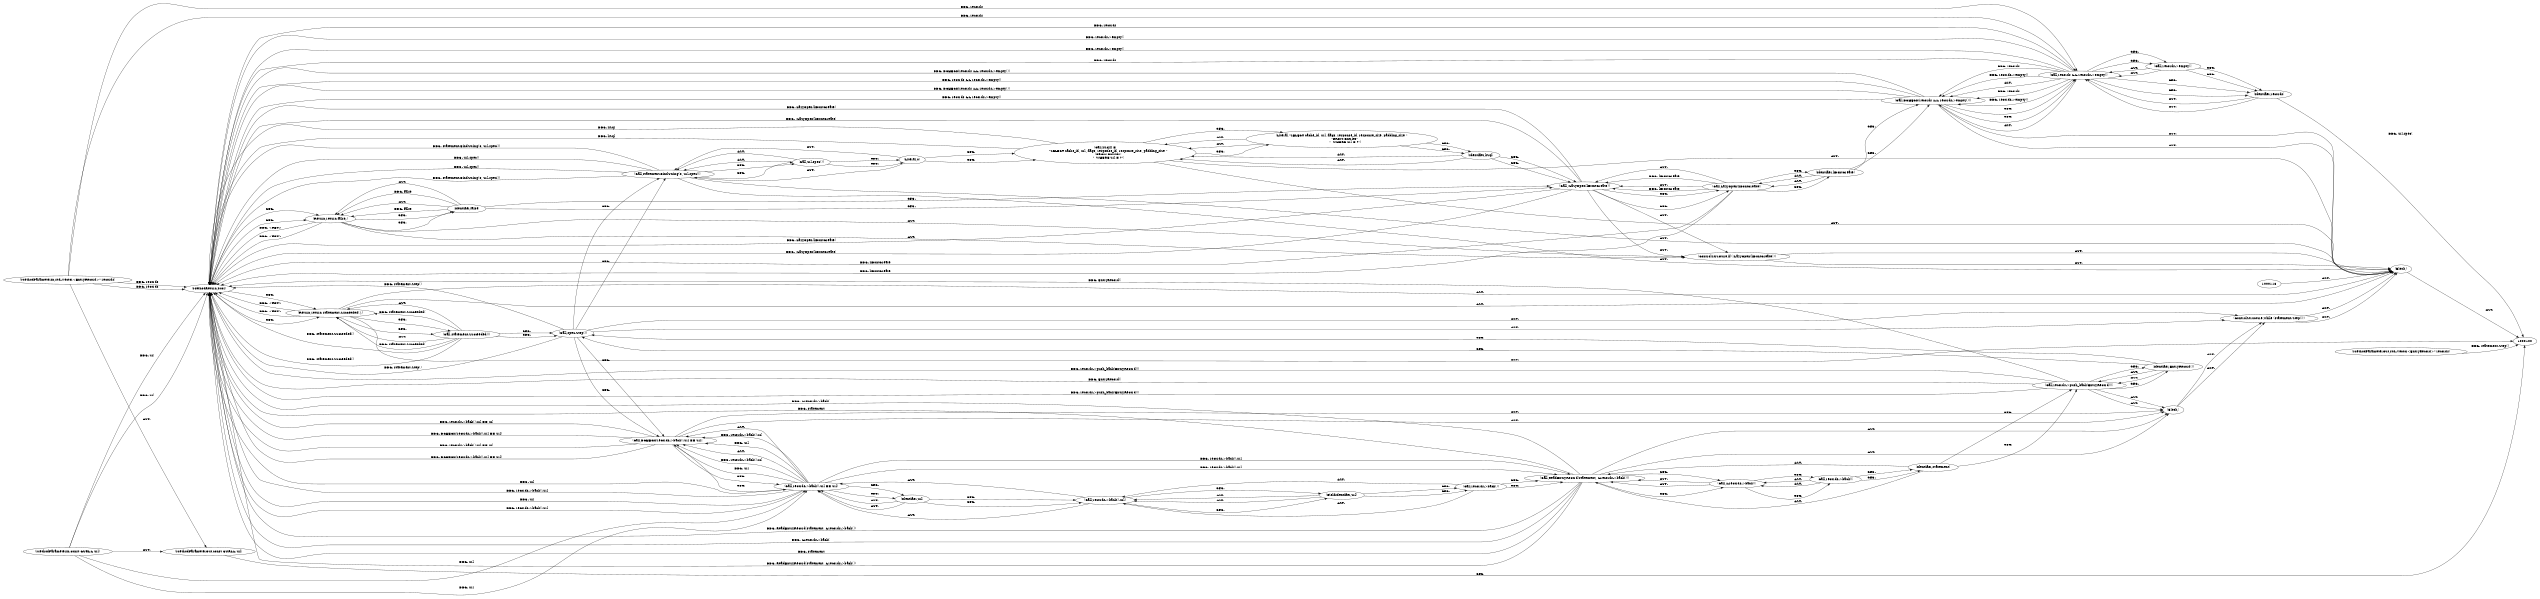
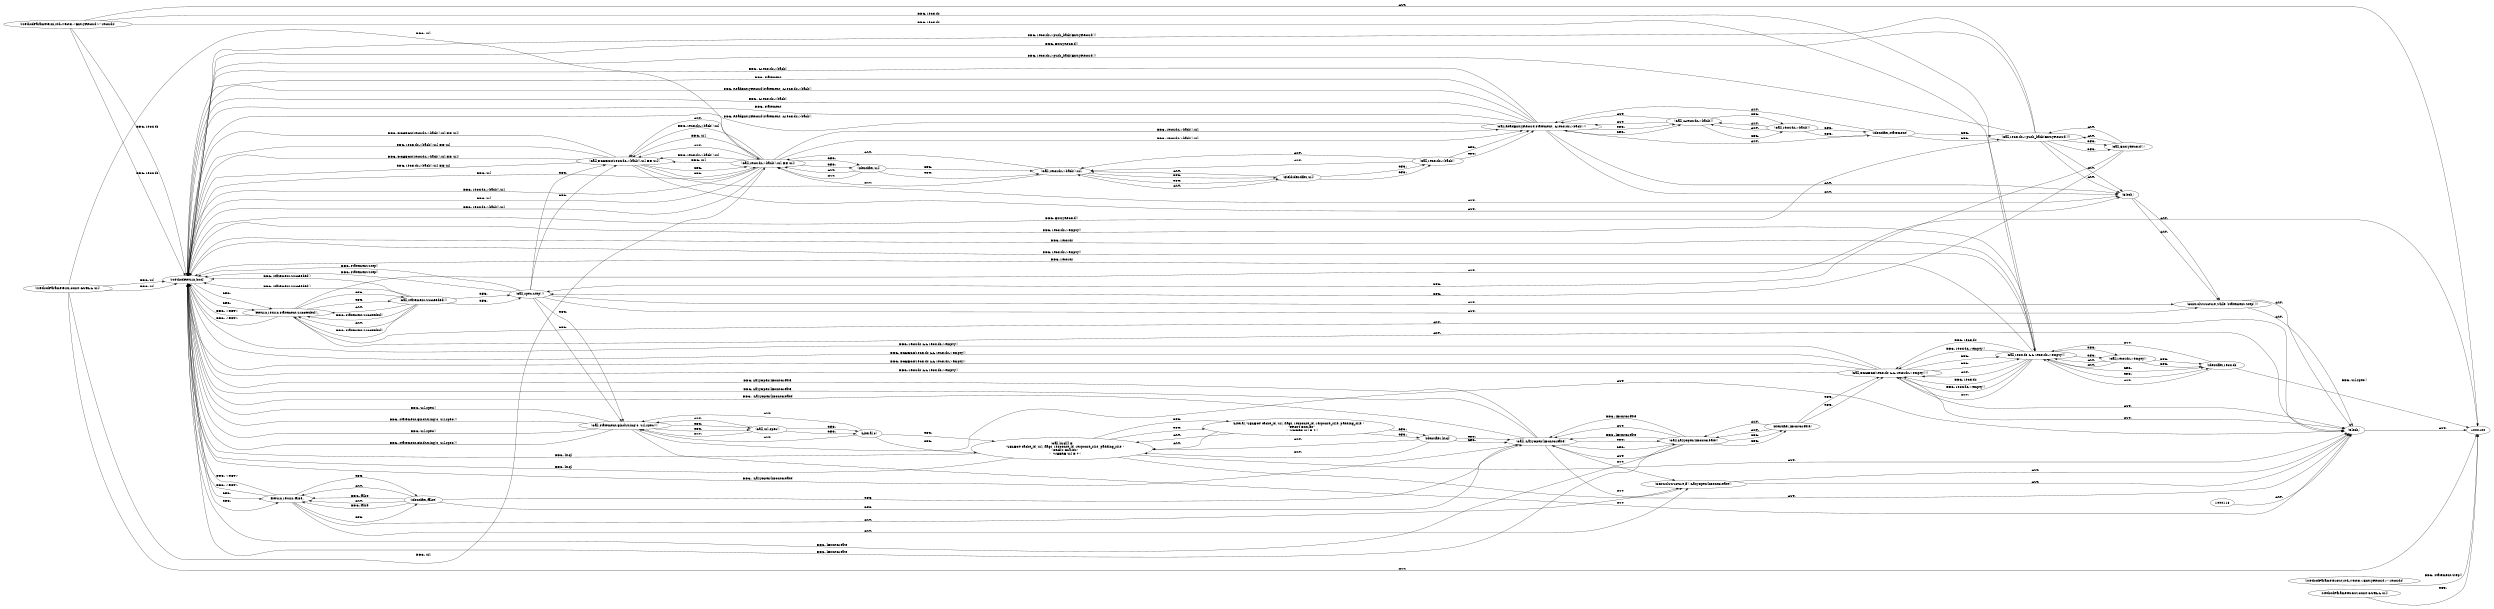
node "(Identifier,EntryRecord())": label "(Identifier,EntryRecord())" -> "(Call,EntryRecord())"
edge "(MethodParameterIn,std::vector<EntryRecord>* records)" -> "(MethodParameterOut,const GURL& url)": now "(MethodParameterIn,std::vector<EntryRecord>* records)" -> "1000100"
edge "(MethodParameterIn,const GURL& url)" -> "(MethodParameterOut,const GURL& url)": now "(MethodParameterIn,const GURL& url)" -> "1000100"
